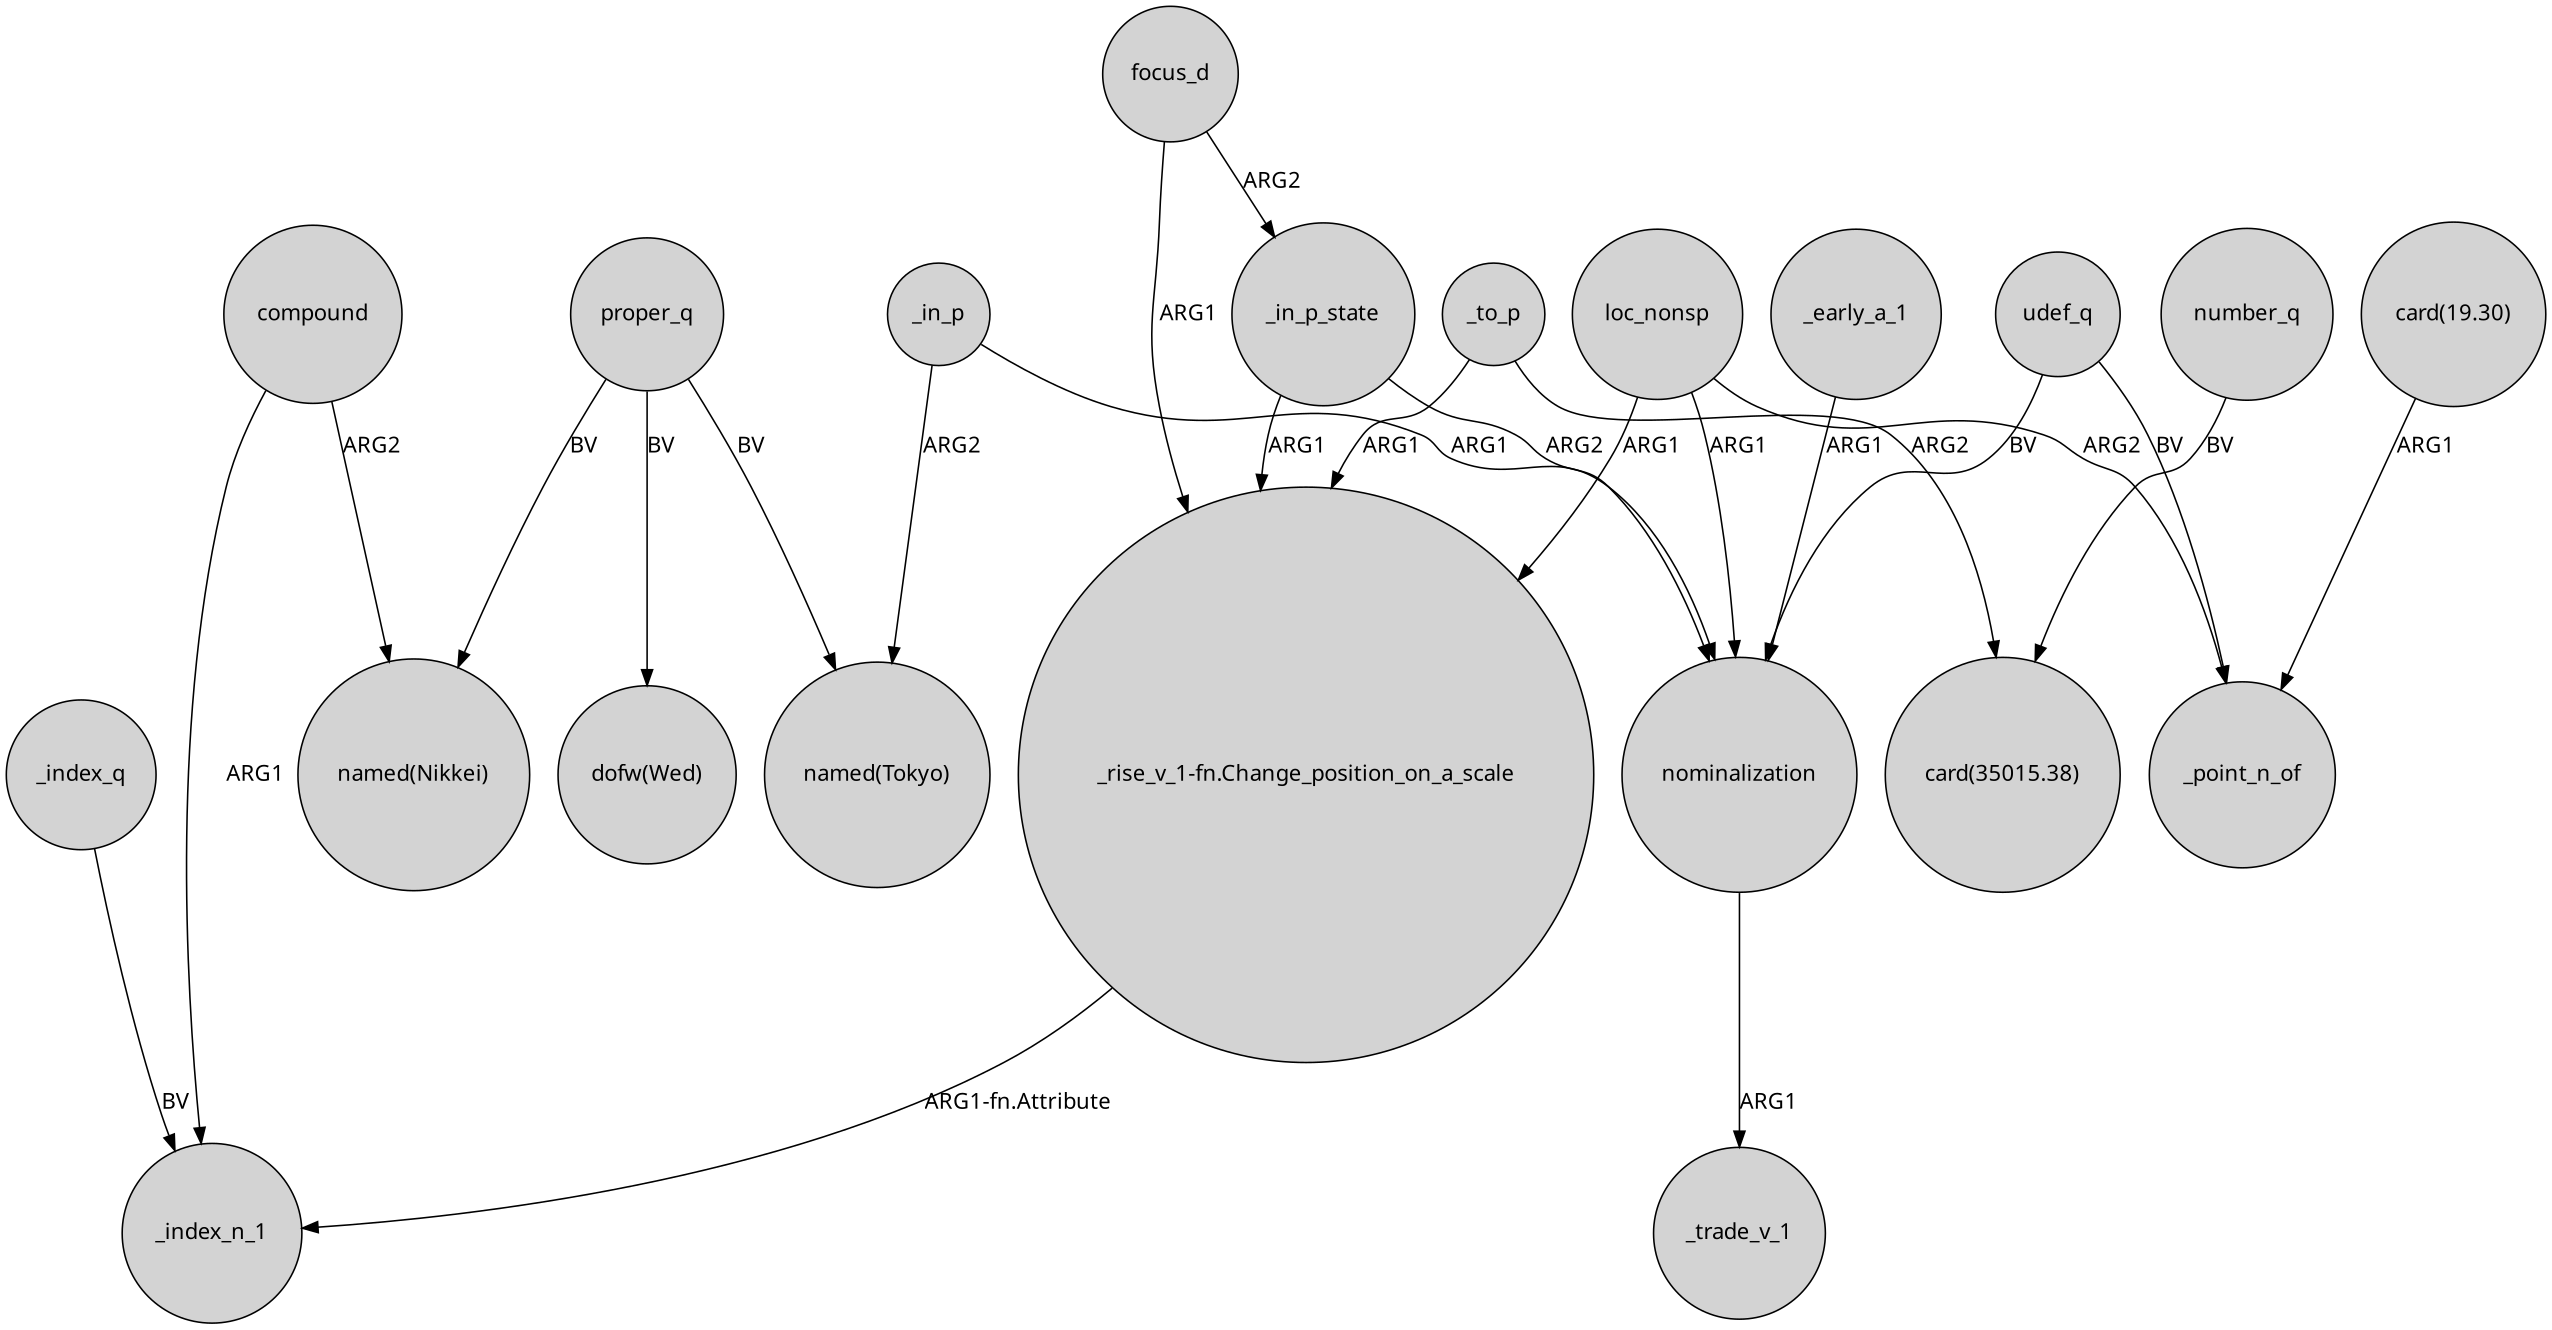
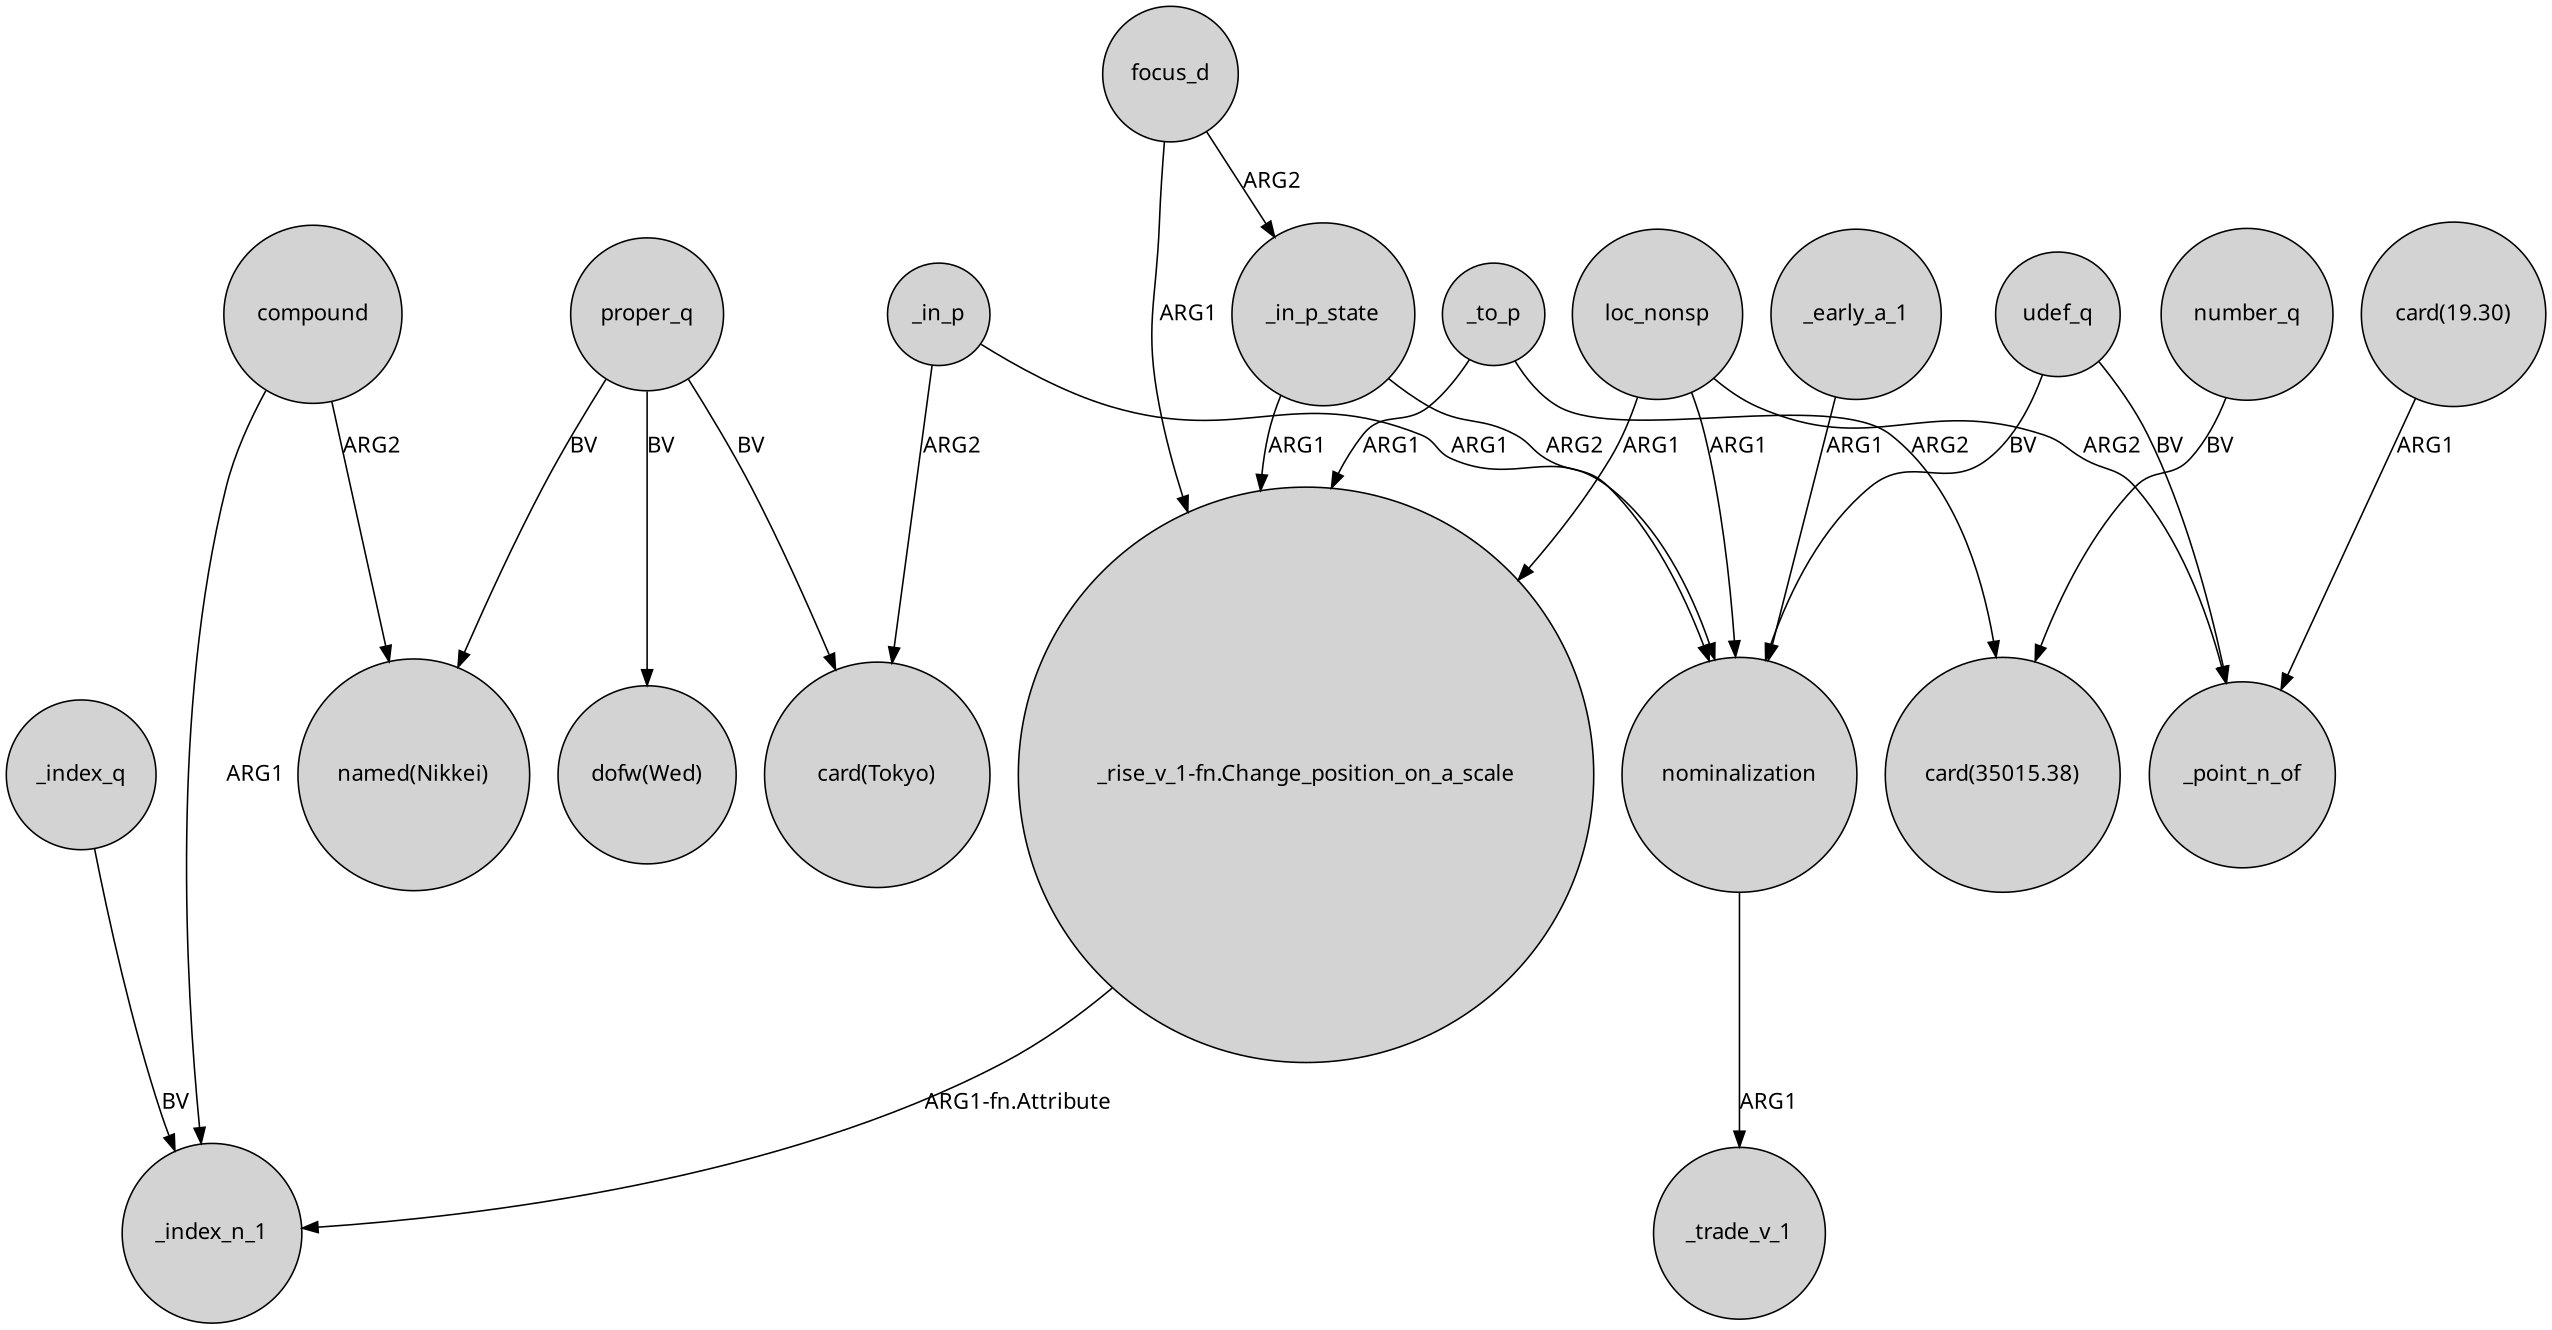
node "named(Tokyo)": label "named(Tokyo)" -> "card(Tokyo)"
